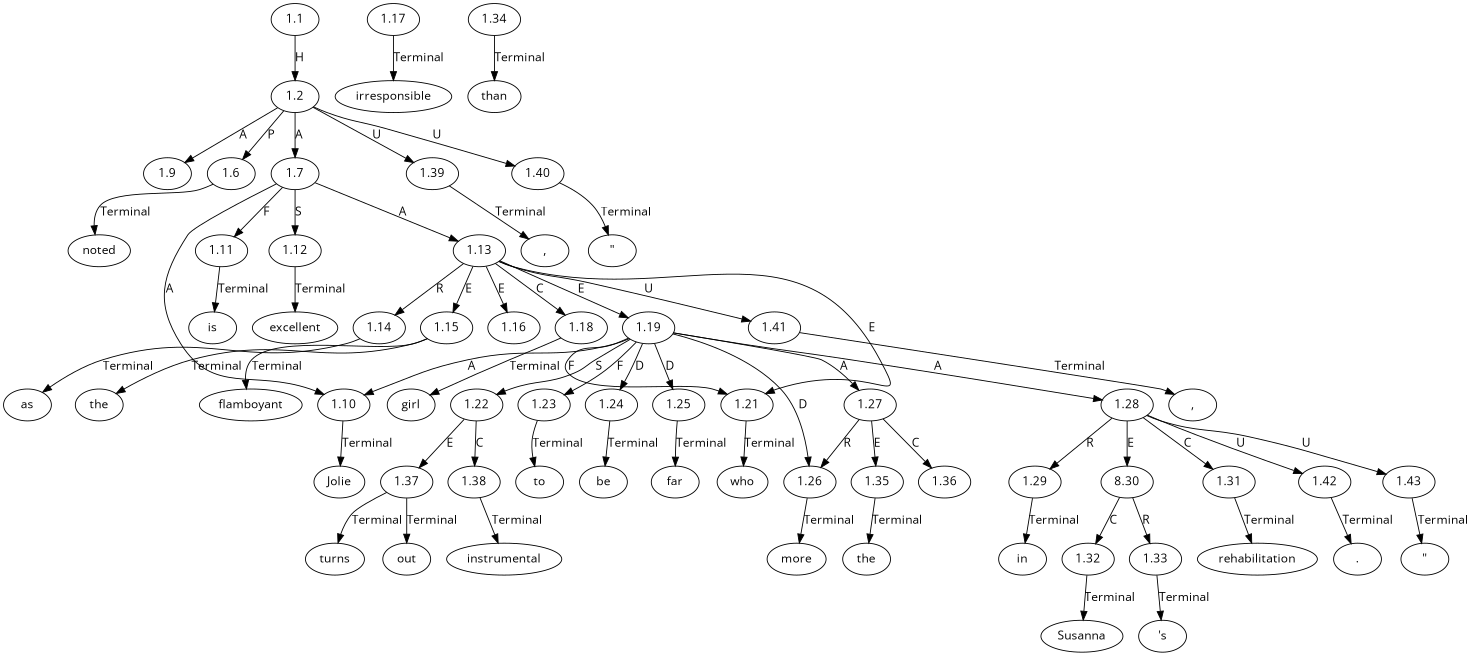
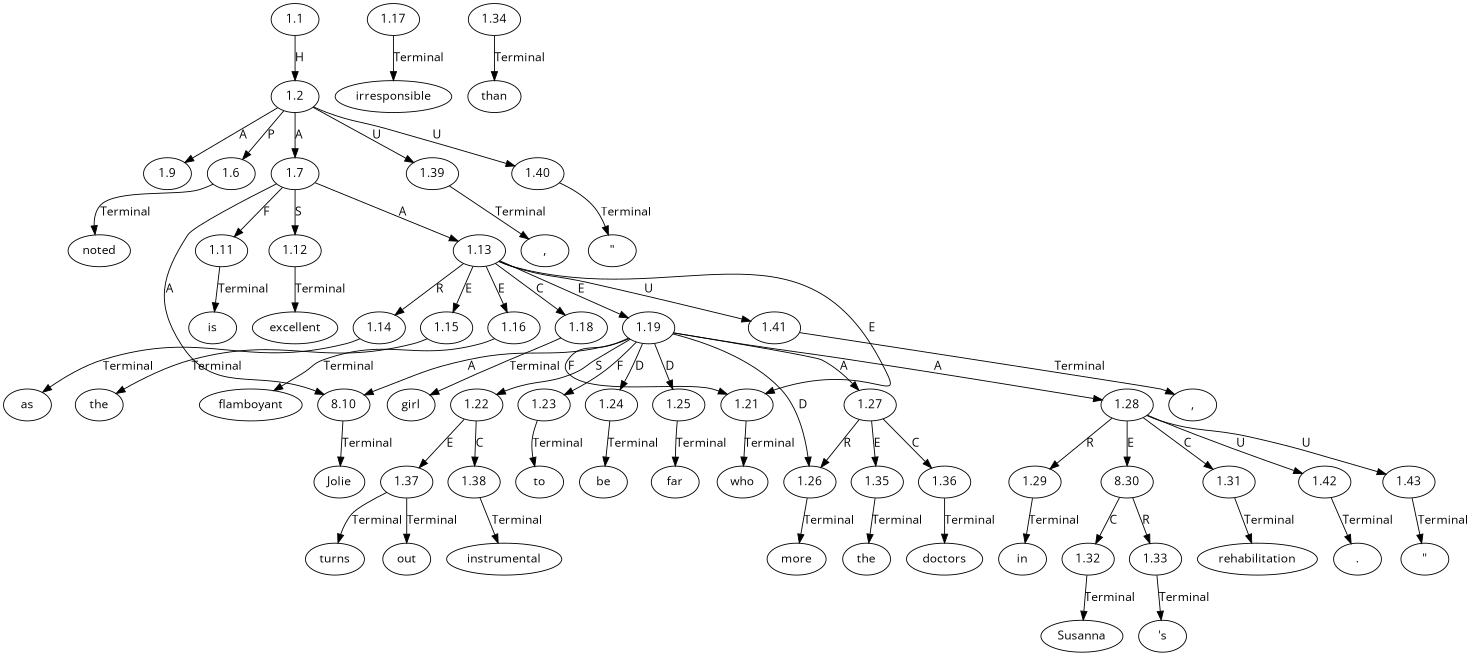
edge "1.15" -> "flamboyant": now "1.16" -> "flamboyant"
node "1.10": label "1.10" -> "8.10"
node "doctors": added
